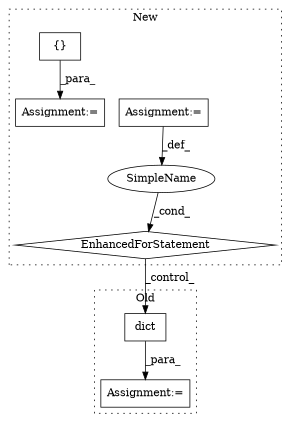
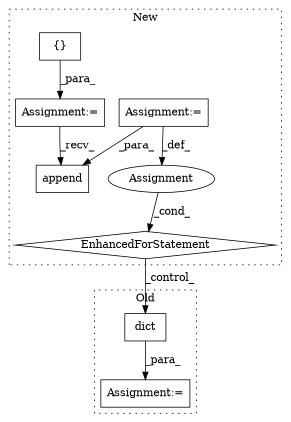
node "append": added
node "SimpleName": label "SimpleName" -> "Assignment"
